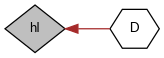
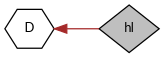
edge "D" -> "hl": reversed
